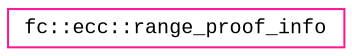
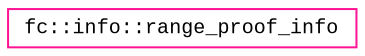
node "fc::ecc::range_proof_info": label "fc::ecc::range_proof_info" -> "fc::info::range_proof_info"
